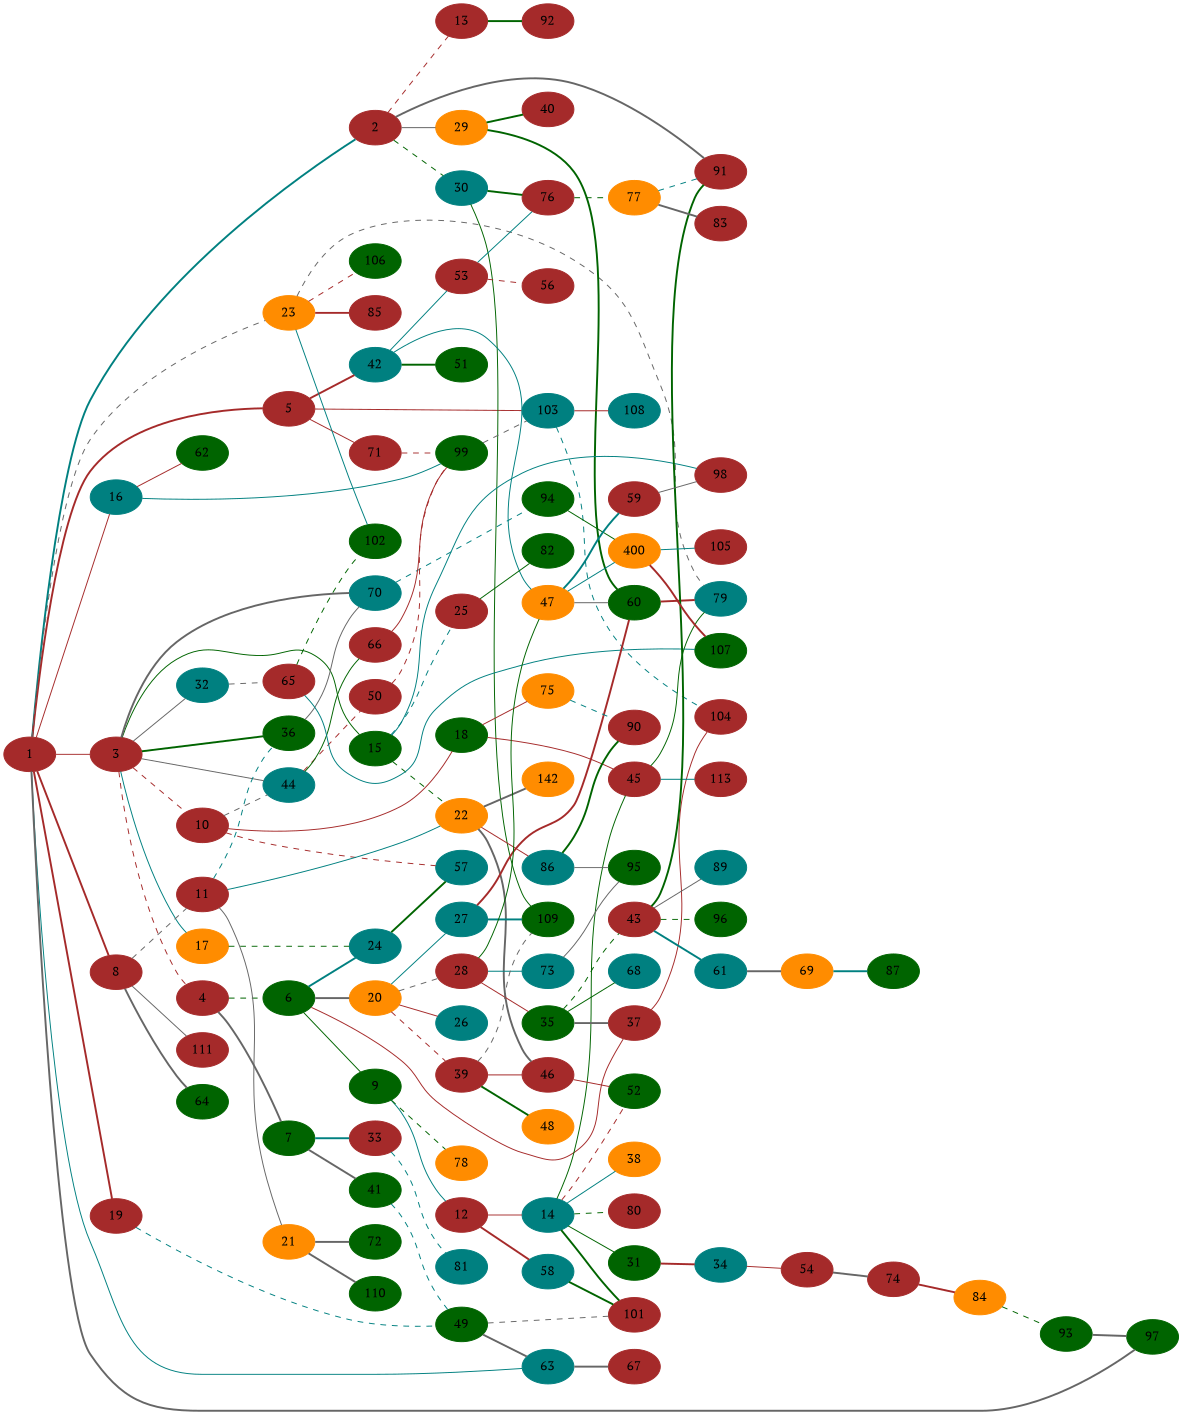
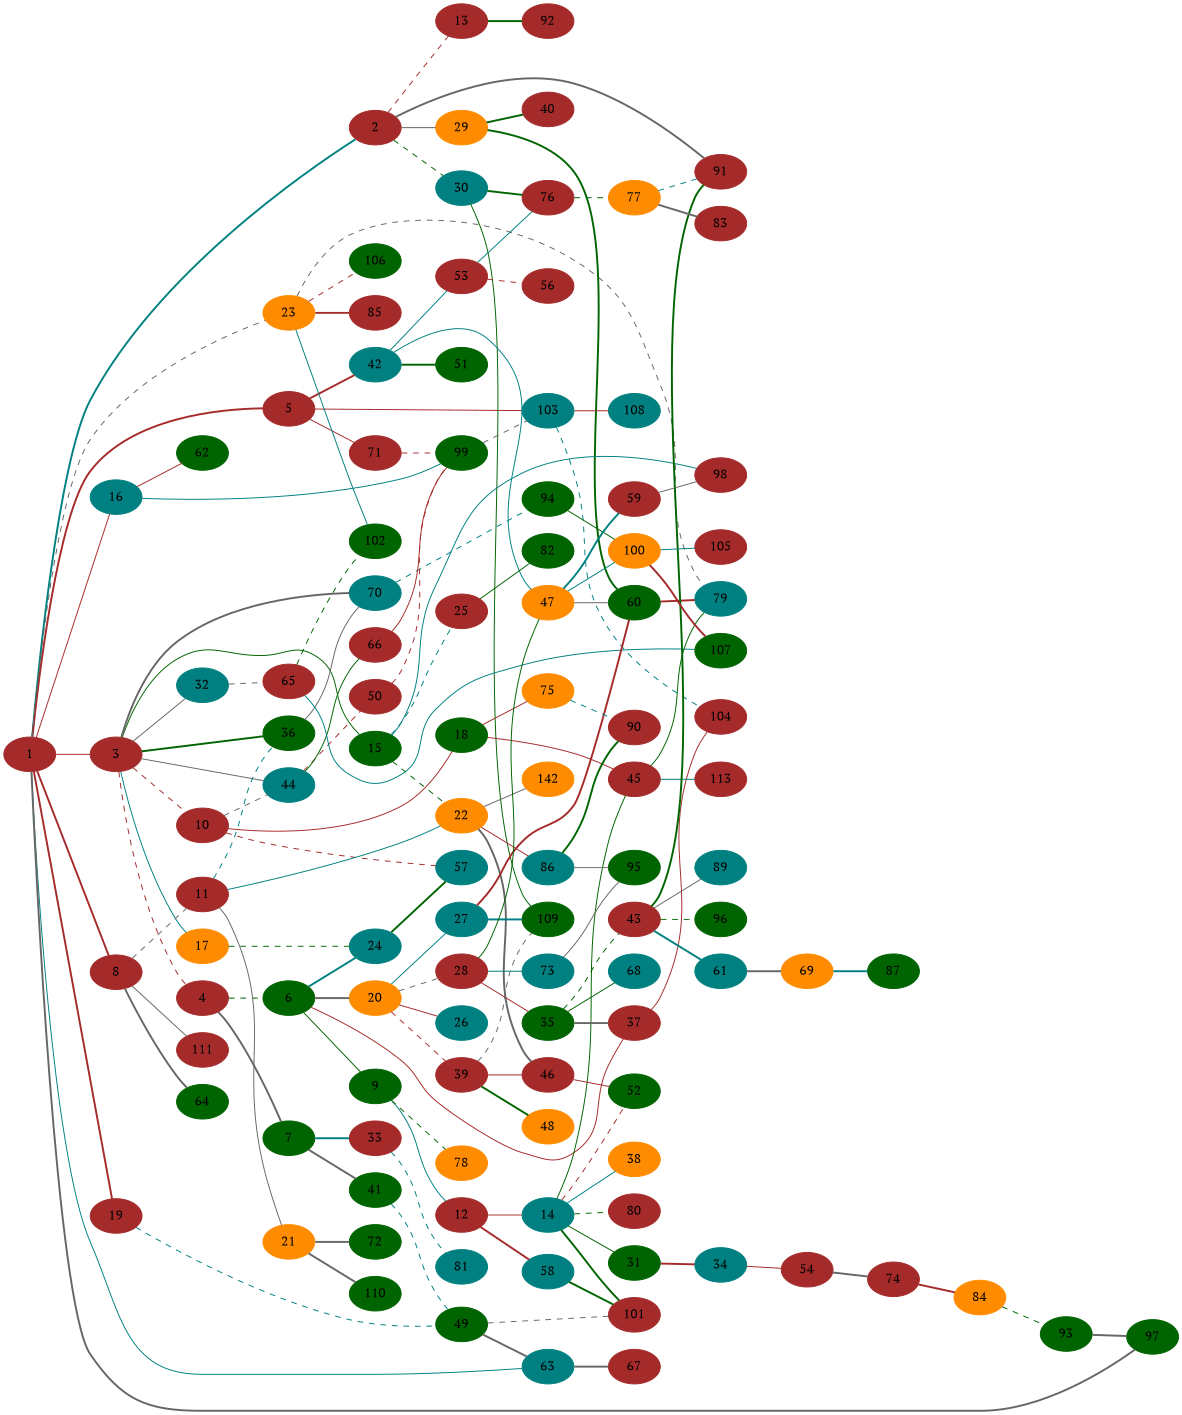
node "400": label "400" -> "100"
edge "142" -- "22": style bold -> solid
